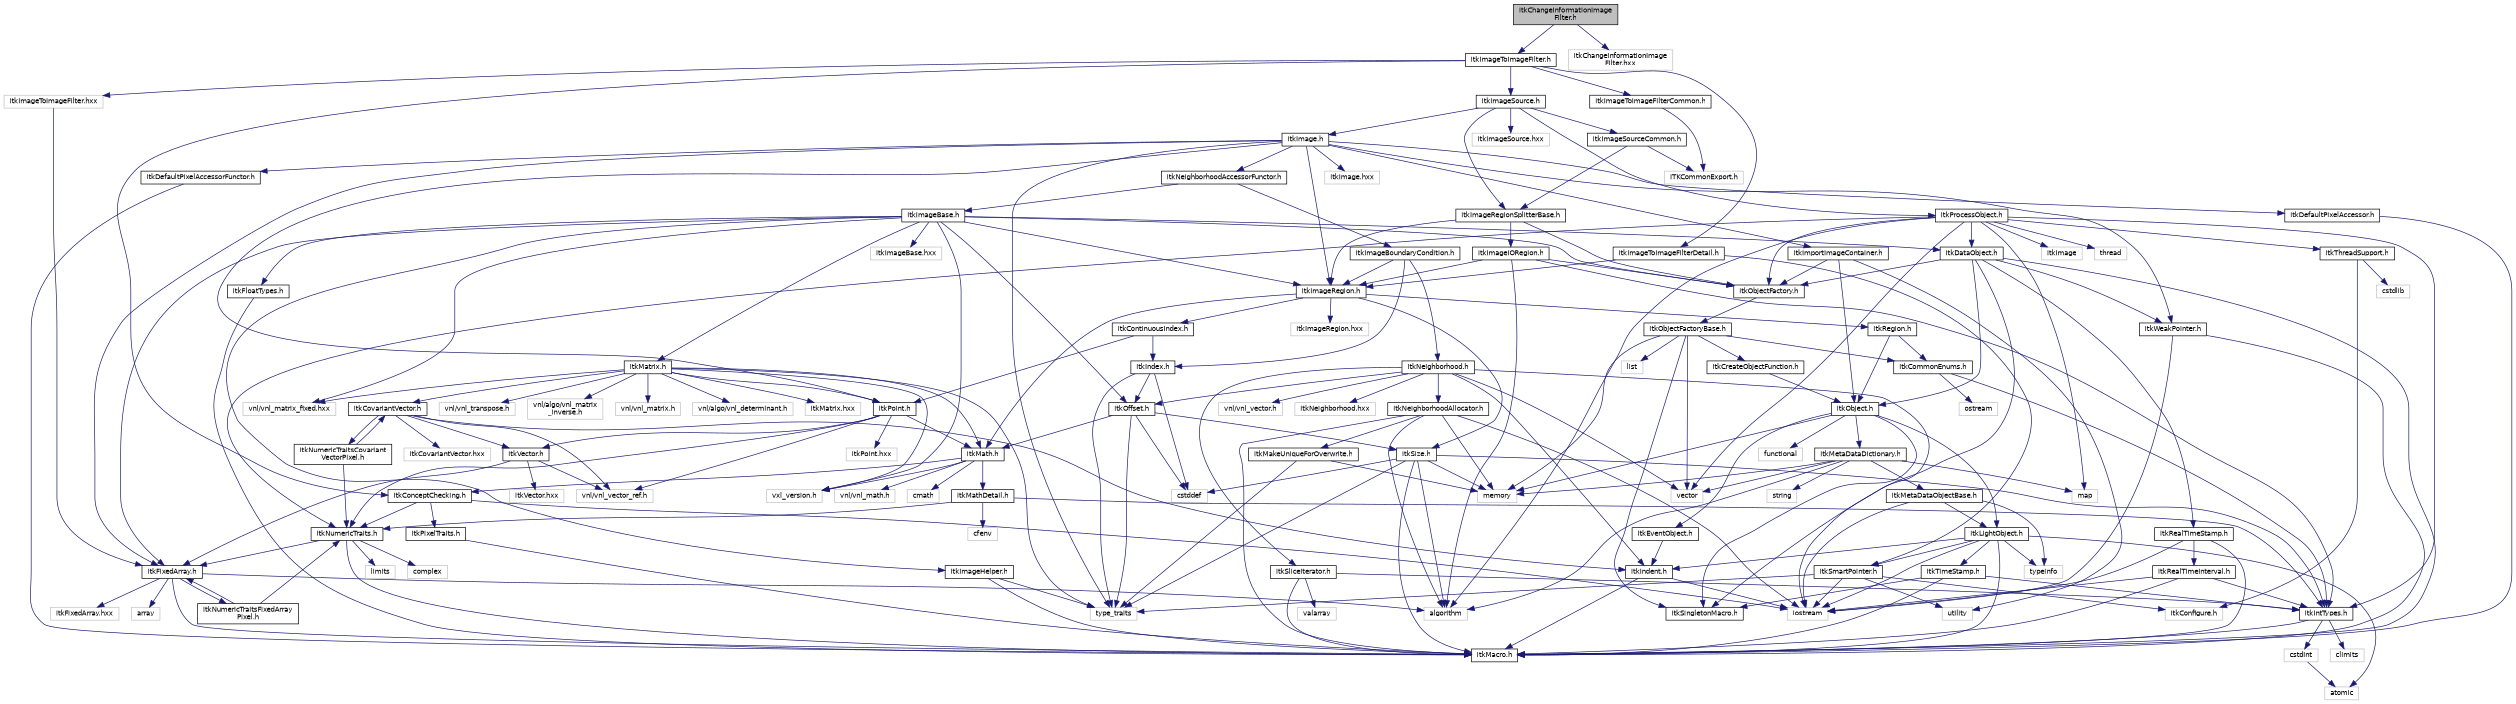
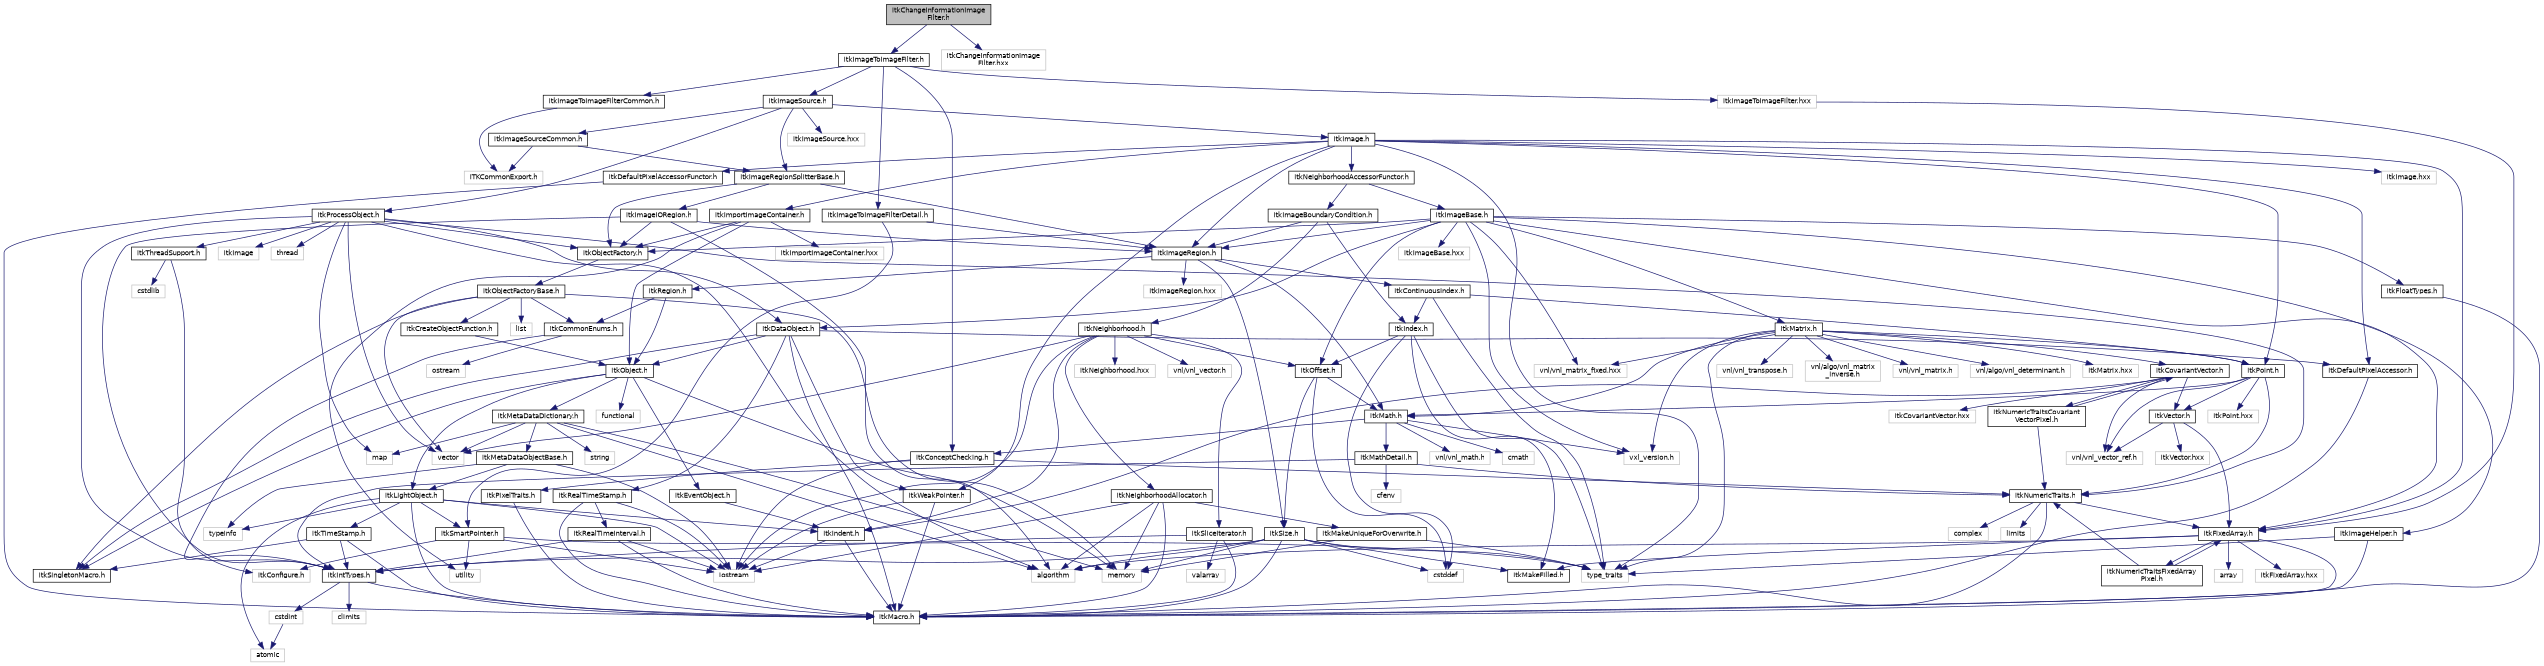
node "itkImportImageContainer.hxx": added
edge "itkDataObject.h" -> "itkObjectFactory.h": now "itkDataObject.h" -> "itkDefaultPixelAccessor.h"
edge "itkOffset.h" -> "type_traits": now "itkContinuousIndex.h" -> "type_traits"
node "itkMakeFilled.h": added
